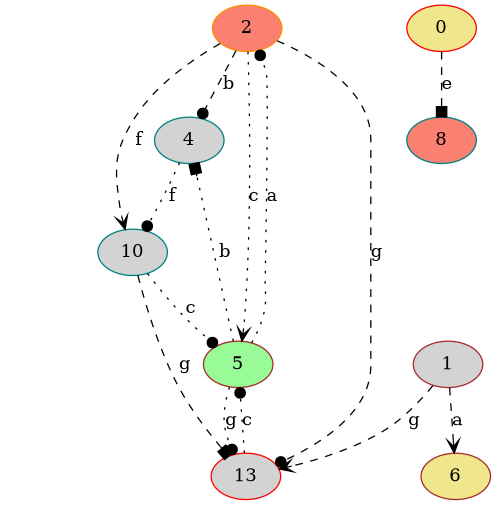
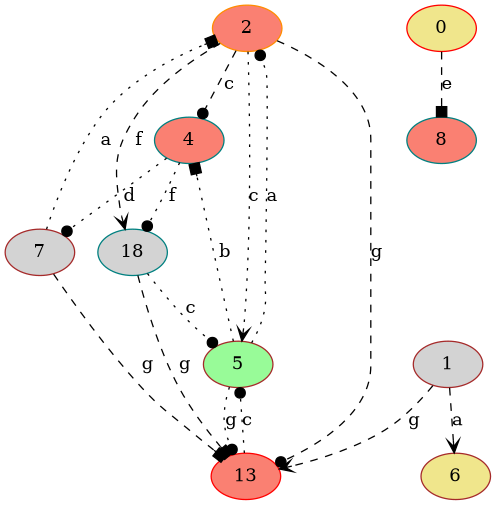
edge "2" -> "4": label "b" -> "c"
node "4": fillcolor lightgrey -> salmon
node "7": added
node "10": label "10" -> "18"
node "13": fillcolor lightgrey -> salmon
